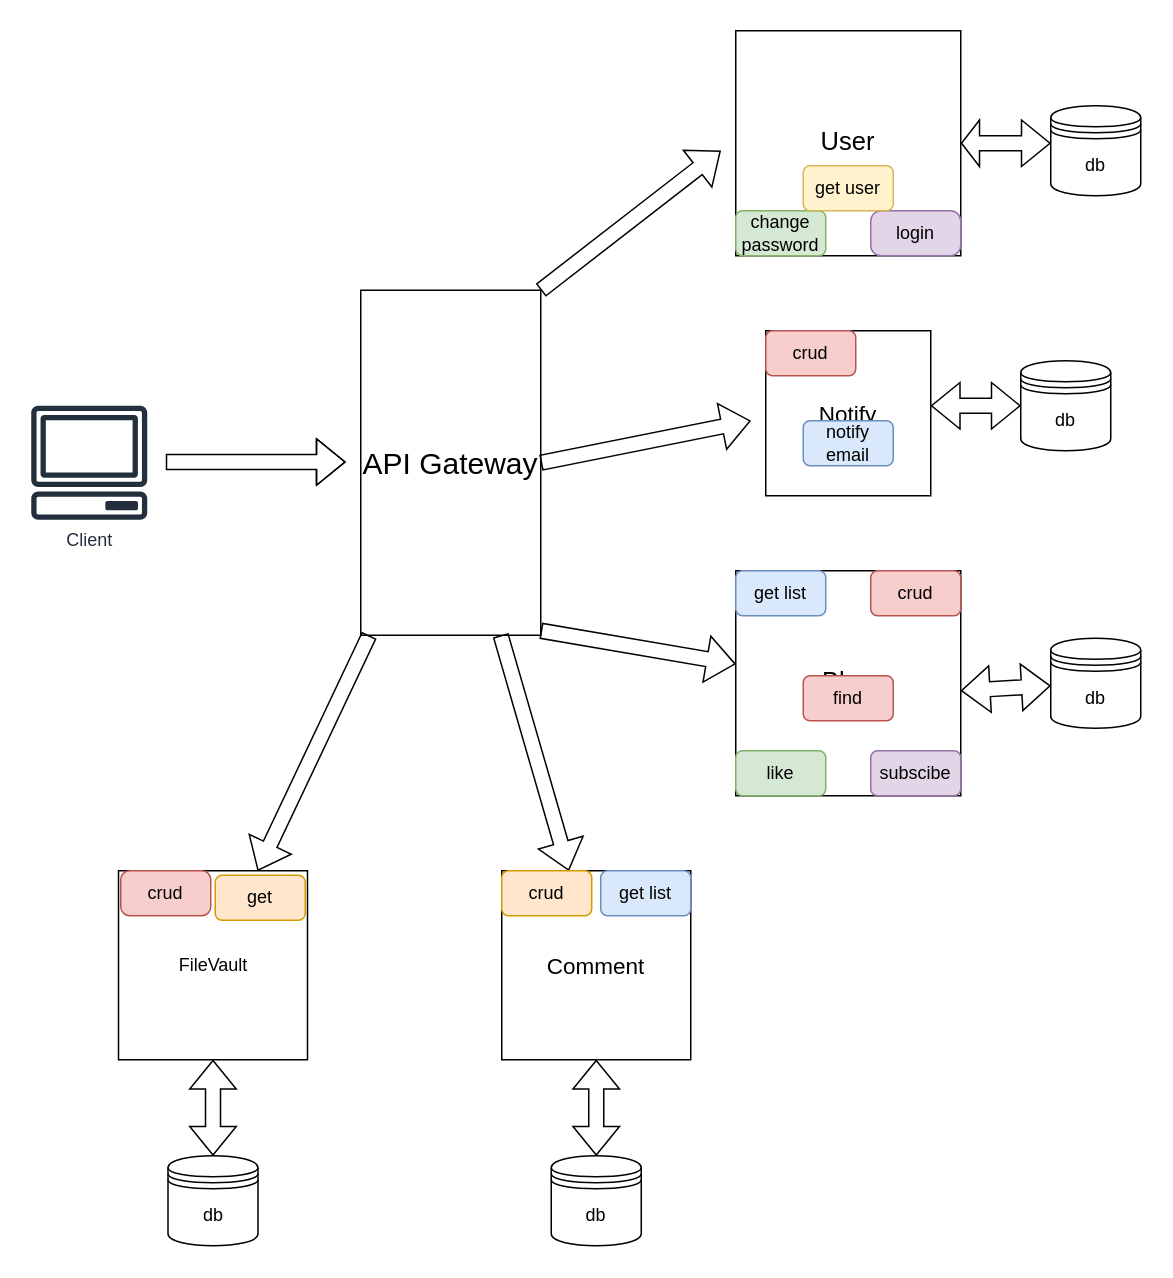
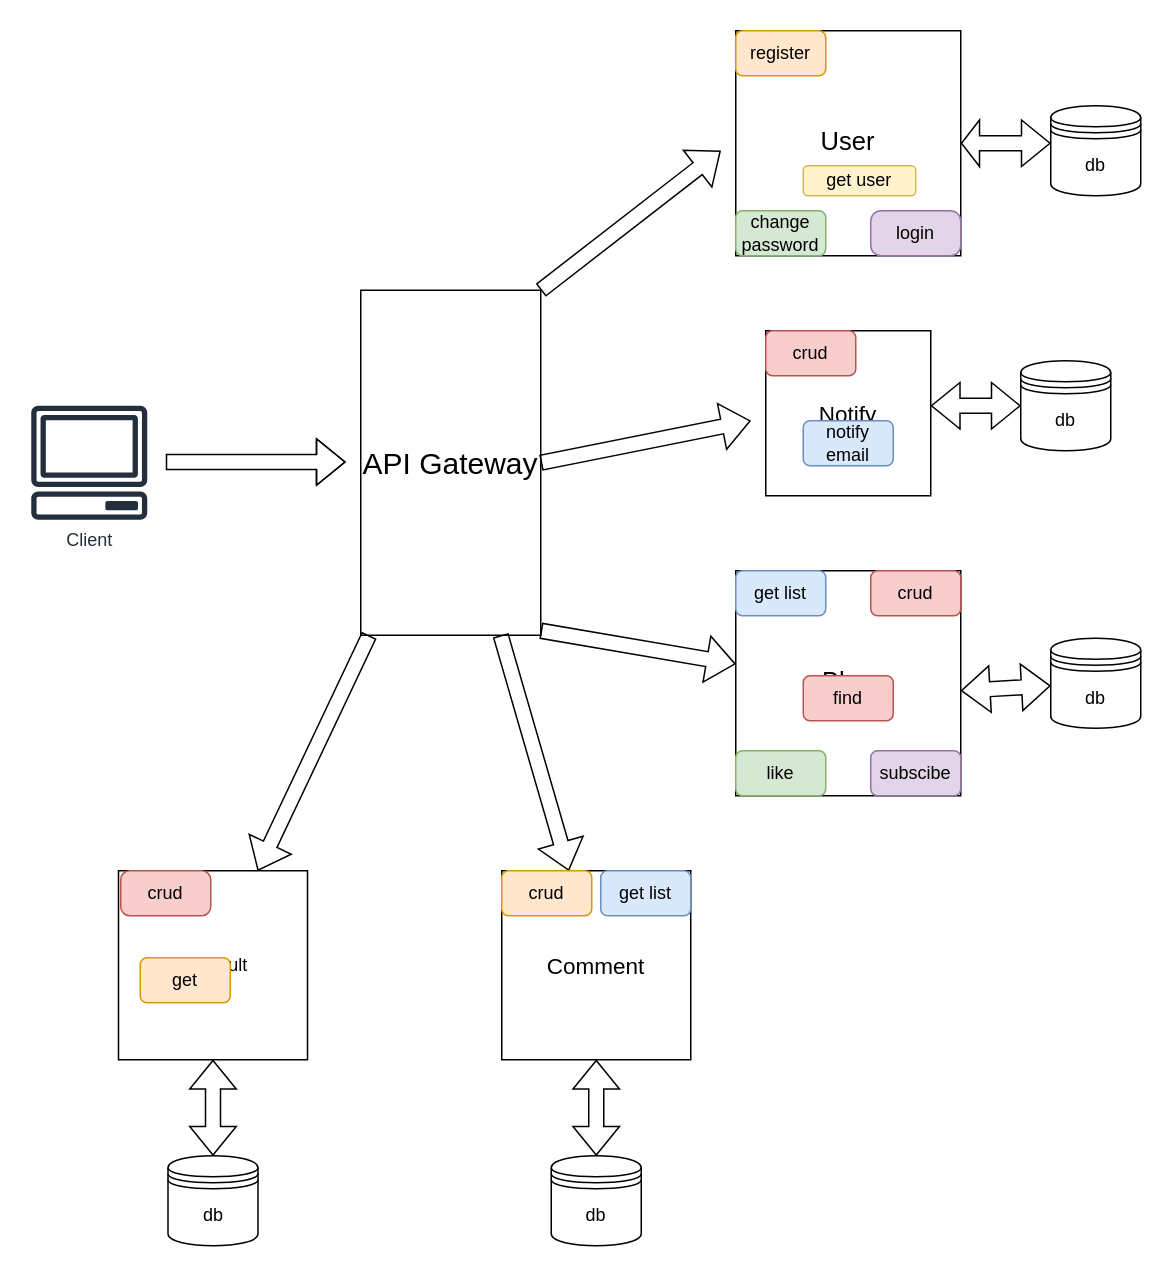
node "register": added
node "get user": size 90x45 -> 113x30
node "get": moved (260, 898) -> (185, 980)
